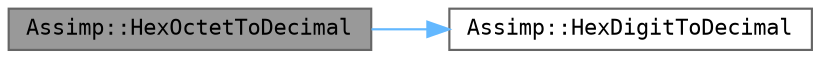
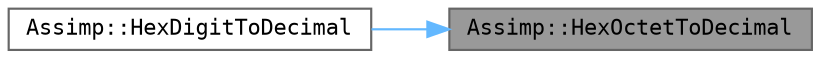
edge "Assimp::HexOctetToDecimal" -> "Assimp::HexDigitToDecimal": reversed
